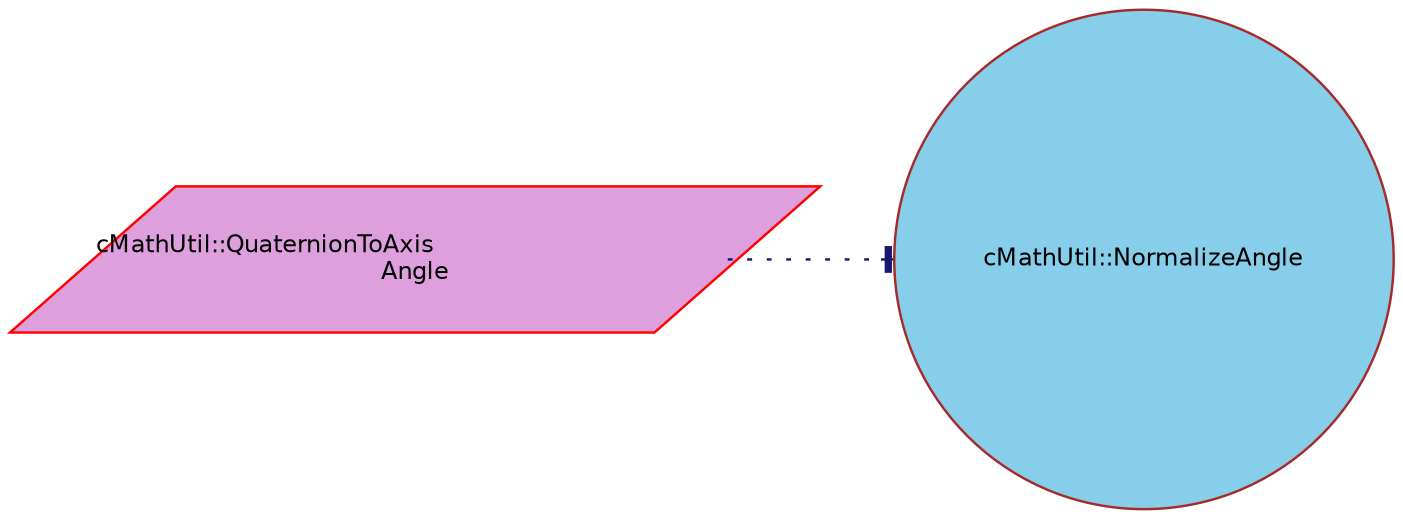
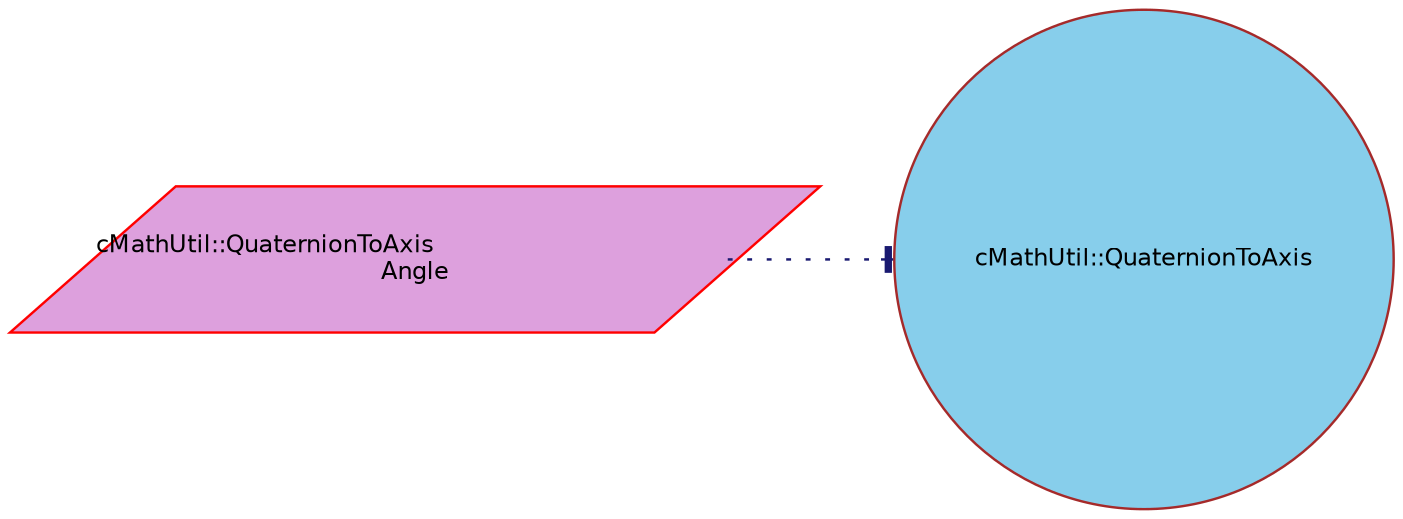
node "cMathUtil::NormalizeAngle": label "cMathUtil::NormalizeAngle" -> "cMathUtil::QuaternionToAxis"
